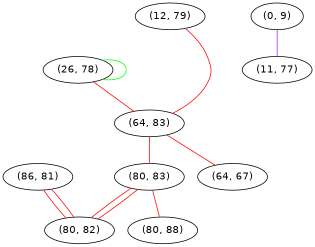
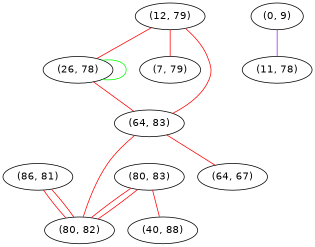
edge "(12, 79)" -- "(26, 78)": added
node "(7, 79)": added
node "(11, 77)": label "(11, 77)" -> "(11, 78)"
edge "(64, 83)" -- "(80, 83)": now "(64, 83)" -- "(80, 82)"
node "(80, 88)": label "(80, 88)" -> "(40, 88)"
